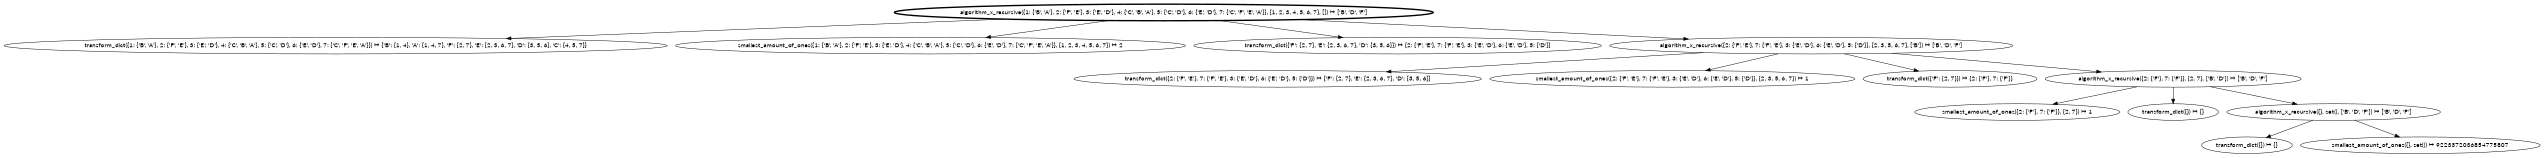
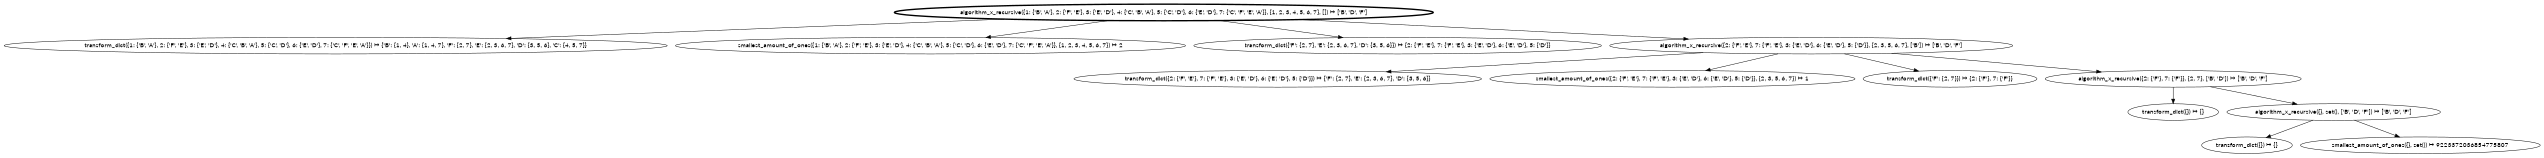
node "smallest_amount_of_ones({2: {'F'}, 7: {'F'}}, {2, 7}) ↦ 1": removed
